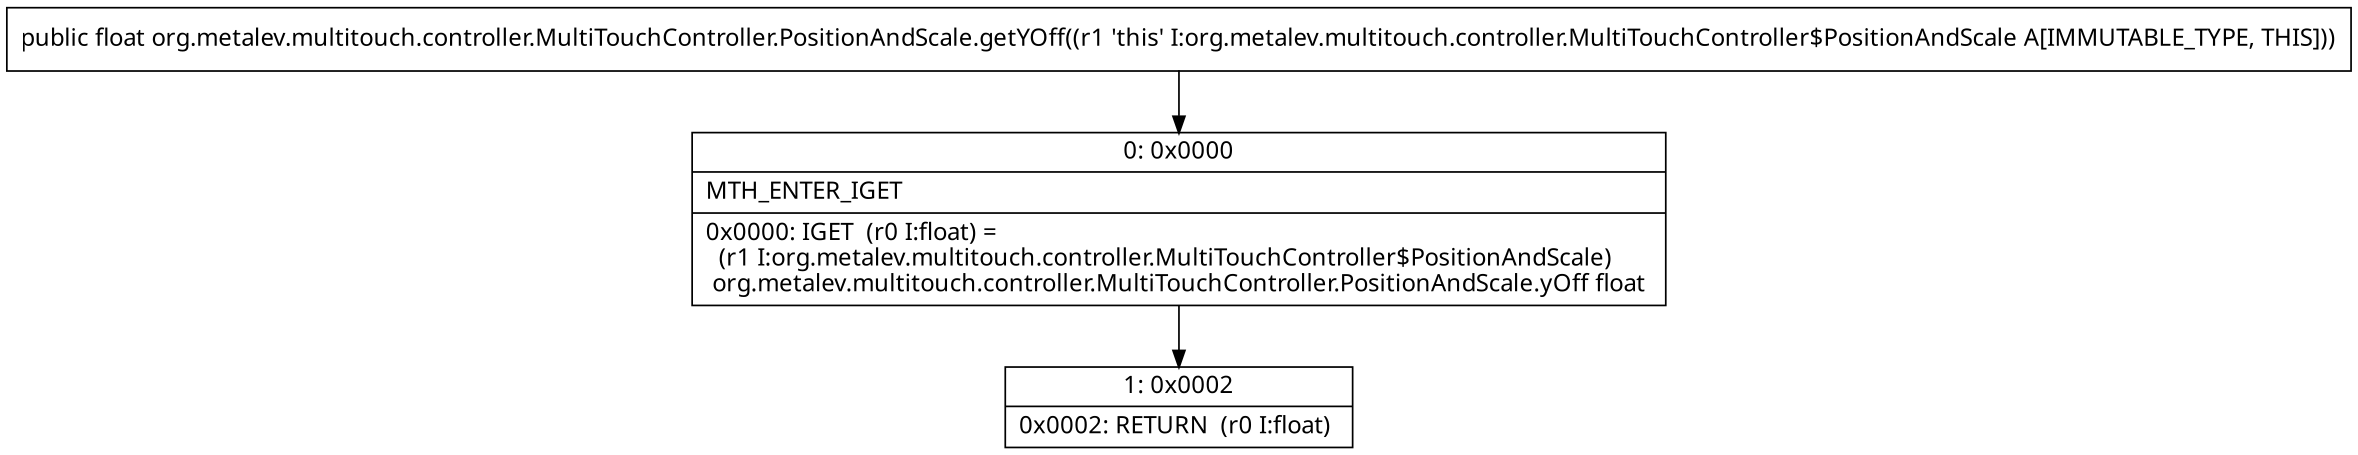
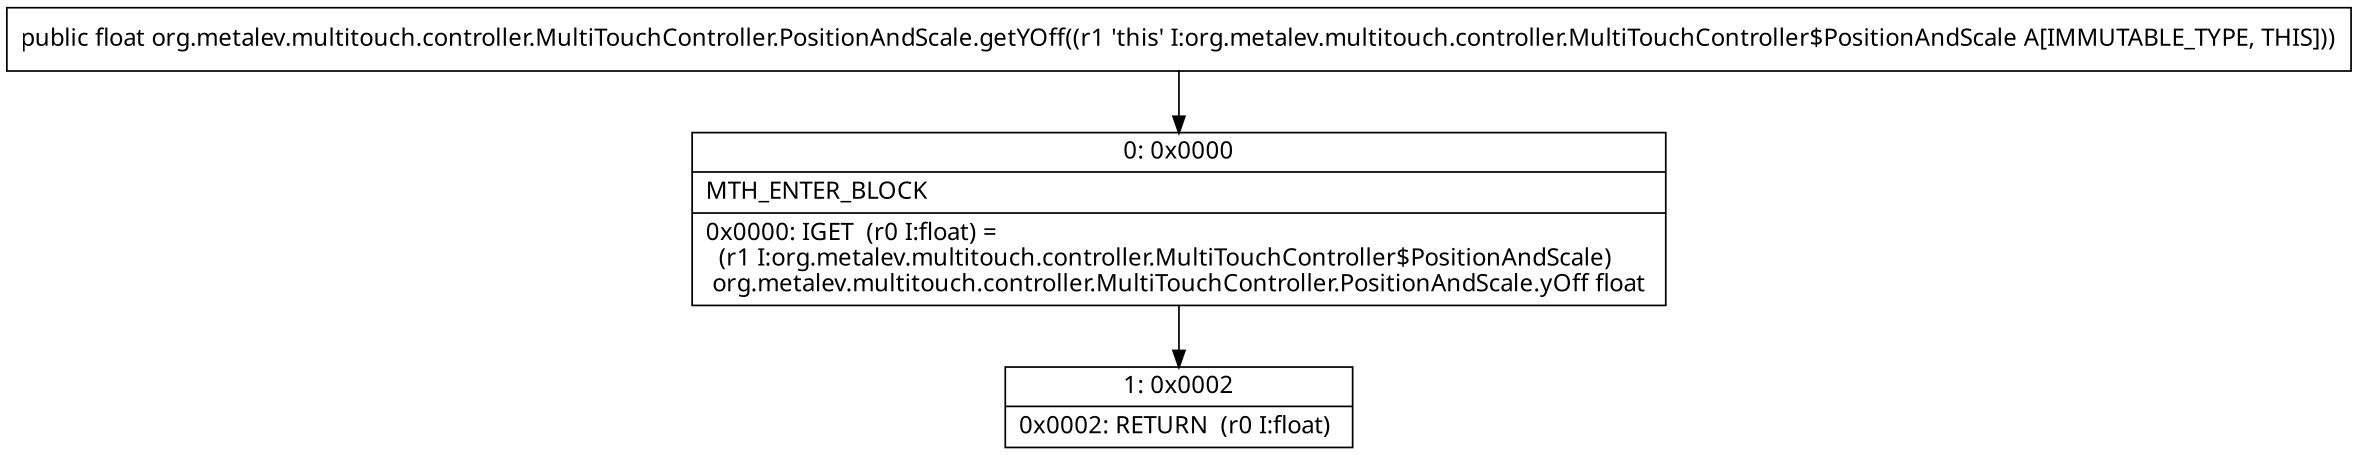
node "0: 0x0000": text "MTH_ENTER_IGET" -> "MTH_ENTER_BLOCK"
